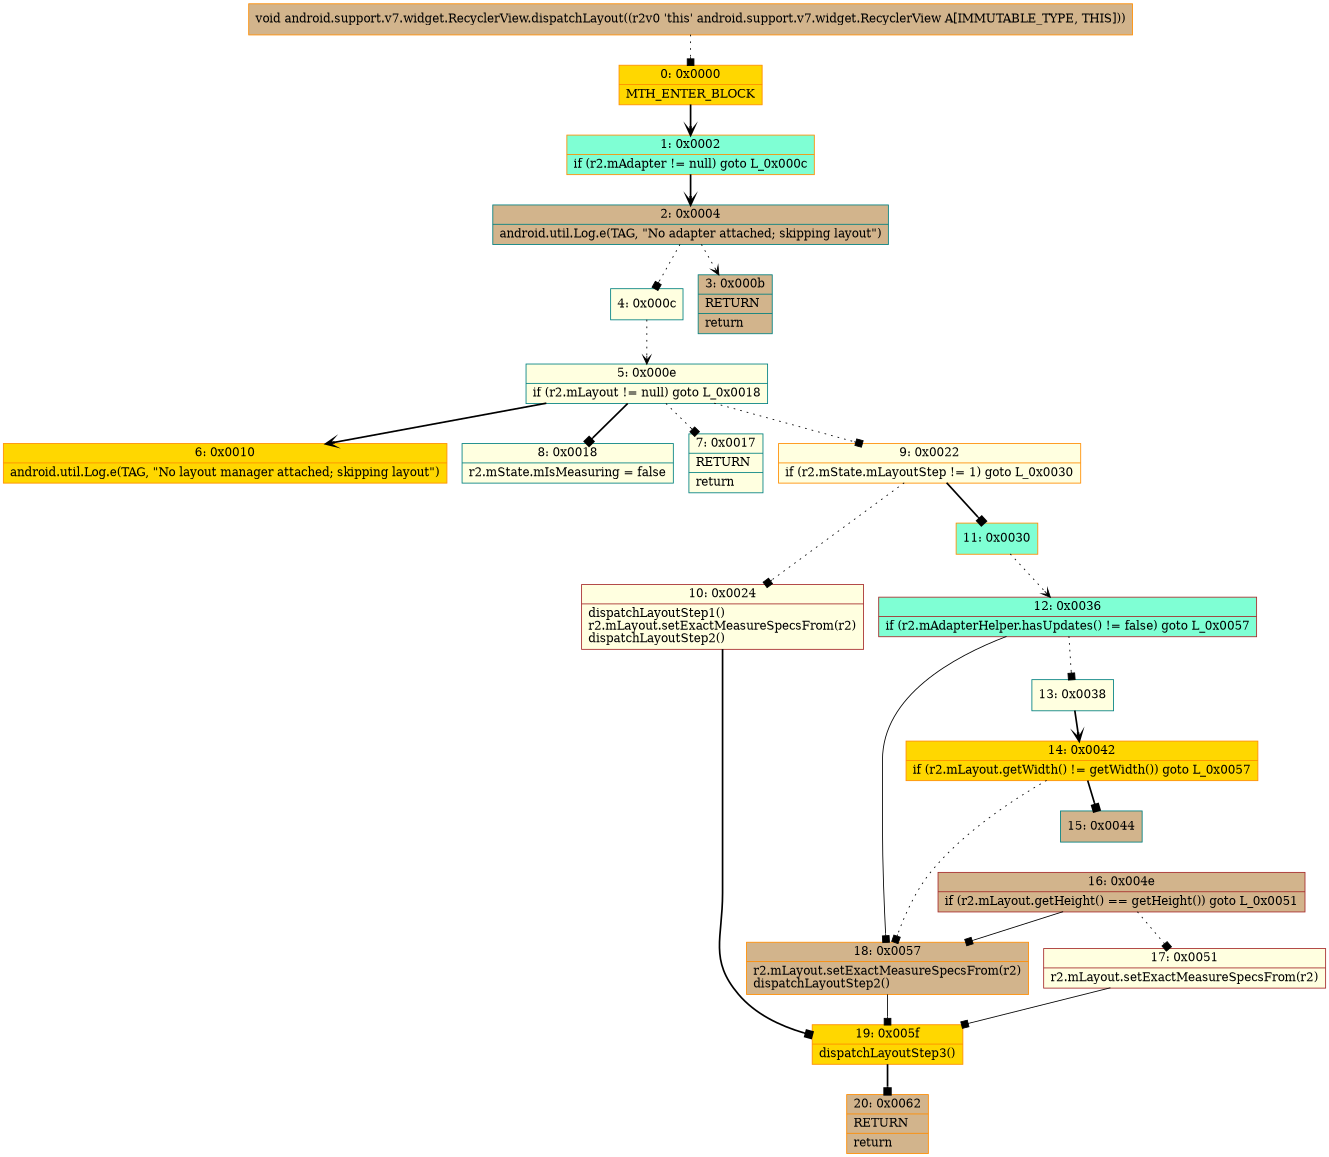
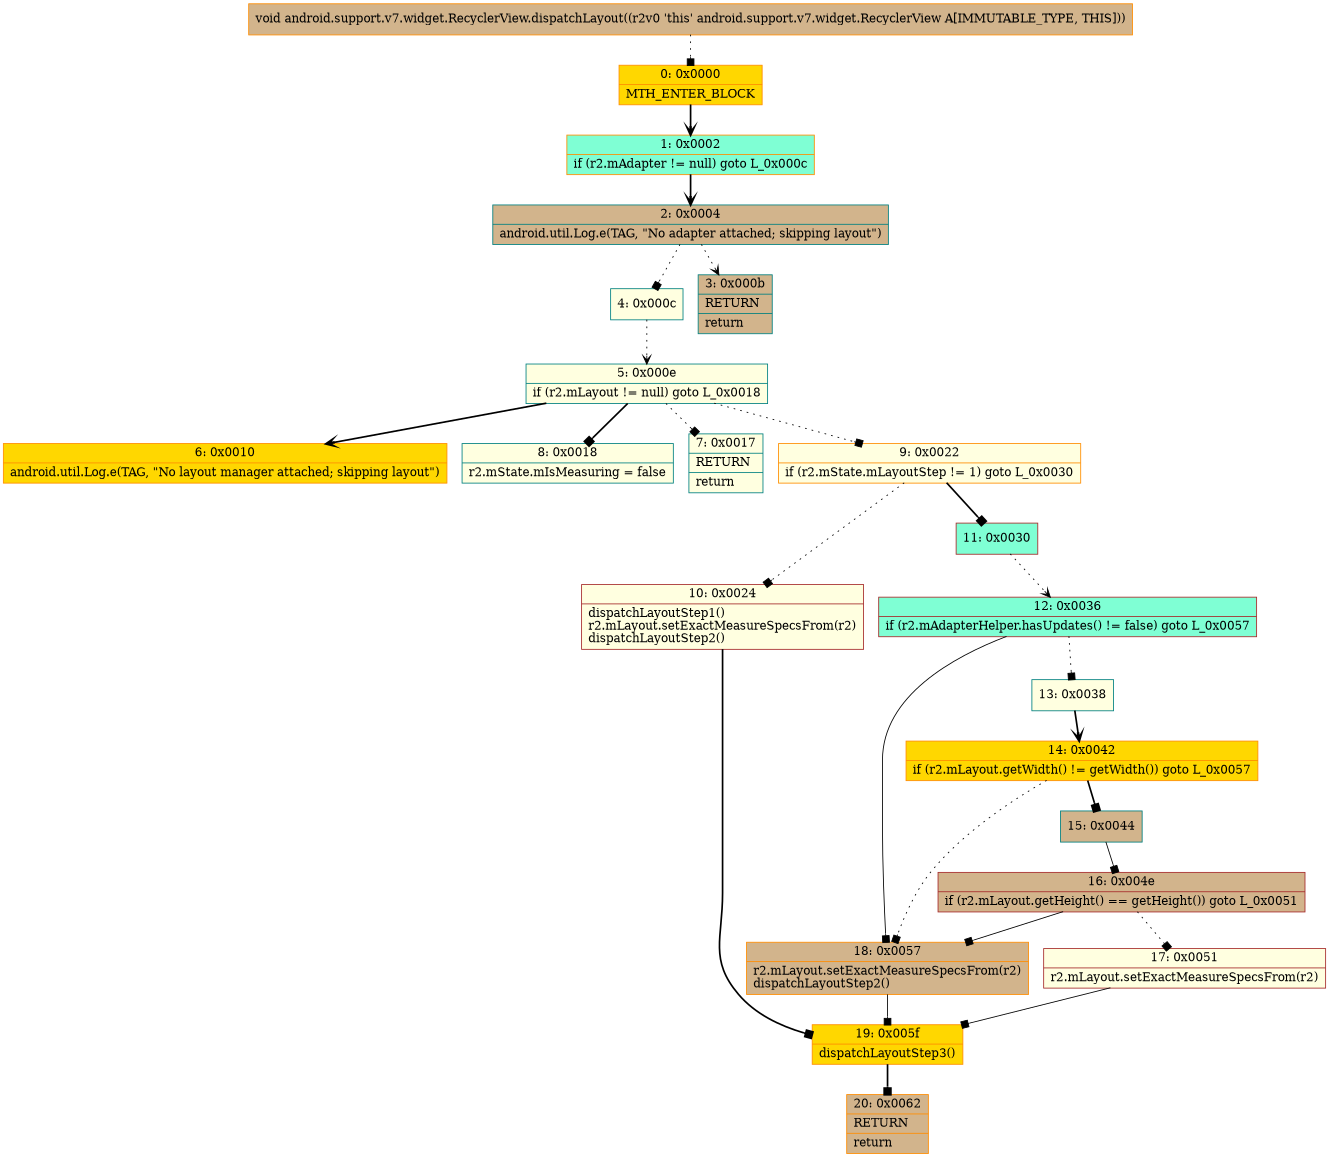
node "11: 0x0030": color darkorange -> brown
edge "15: 0x0044" -> "16: 0x004e": added
